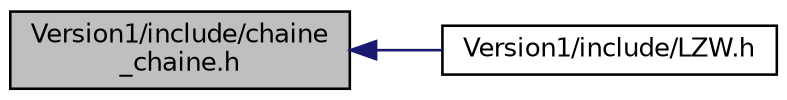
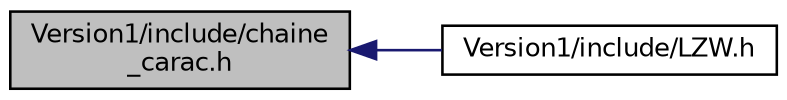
node "Version1/include/chaine _chaine.h": label "Version1/include/chaine _chaine.h" -> "Version1/include/chaine _carac.h"
